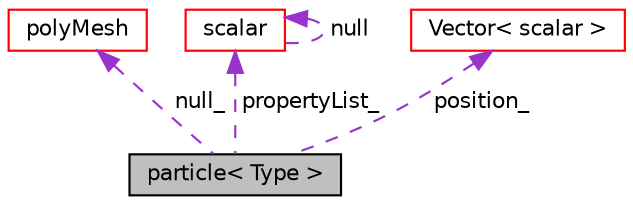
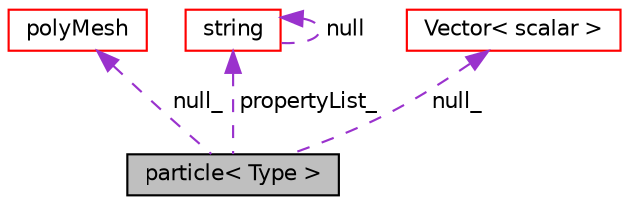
node "scalar": label "scalar" -> "string"
edge "particle< Type >" -> "Vector< scalar >": label " position_" -> " null_"
